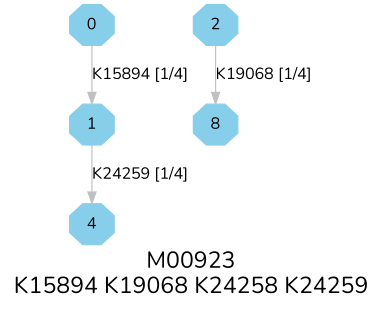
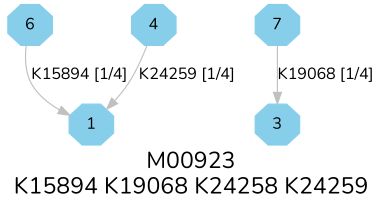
node "0": label "0" -> "6"
node "2": label "2" -> "7"
node "8": label "8" -> "3"
edge "1" -> "4": reversed
